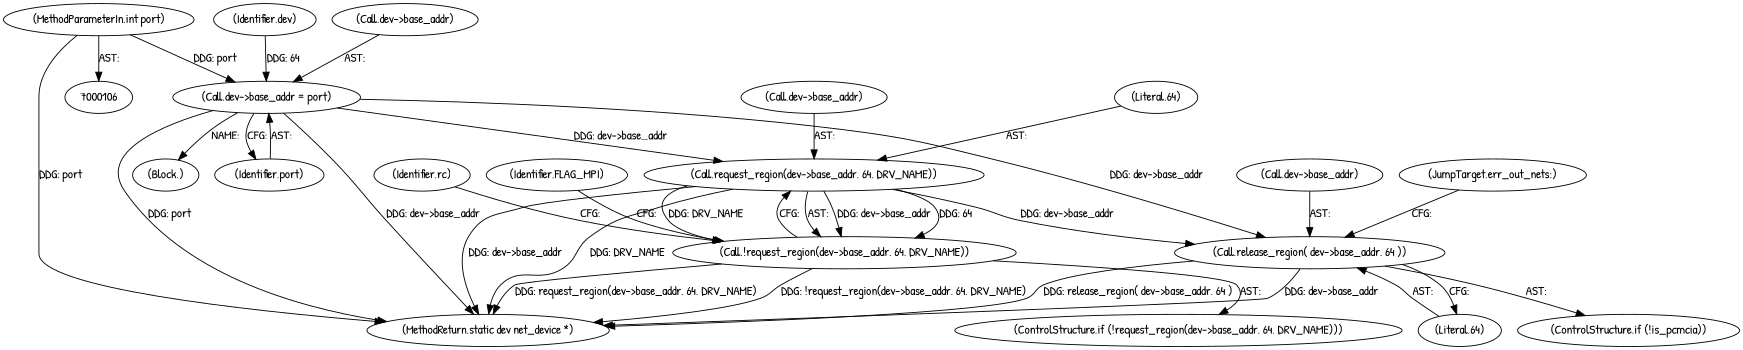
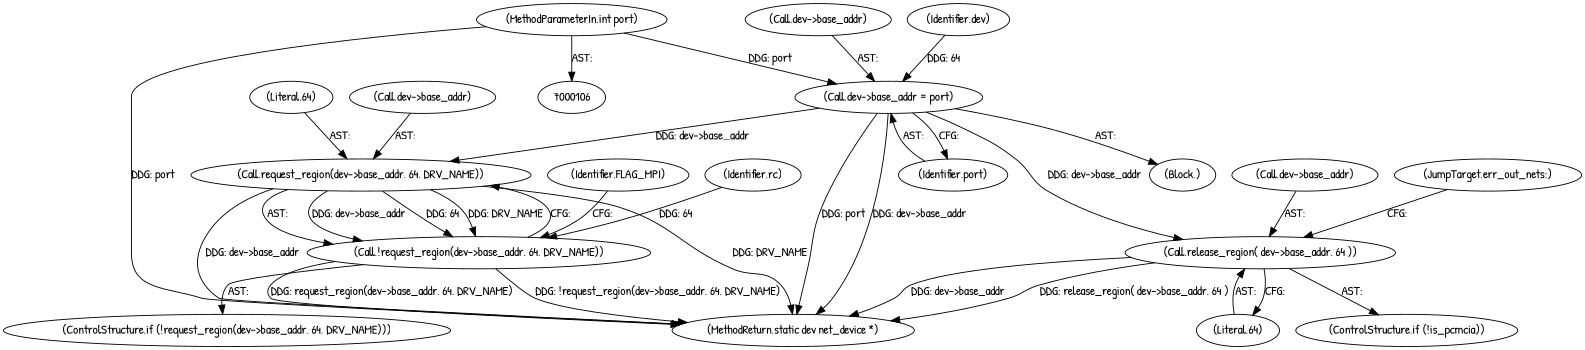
edge "(Call,dev->base_addr = port)" -> "(Block,)": label "NAME: " -> "AST: "
edge "(Identifier,rc)" -> "(Call,!request_region(dev->base_addr, 64, DRV_NAME))": label "CFG: " -> "DDG: 64"
edge "(Call,request_region(dev->base_addr, 64, DRV_NAME))" -> "(Call,release_region( dev->base_addr, 64 ))": removed, label "DDG: dev->base_addr"
